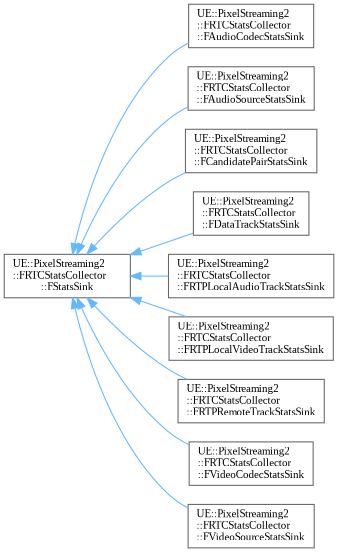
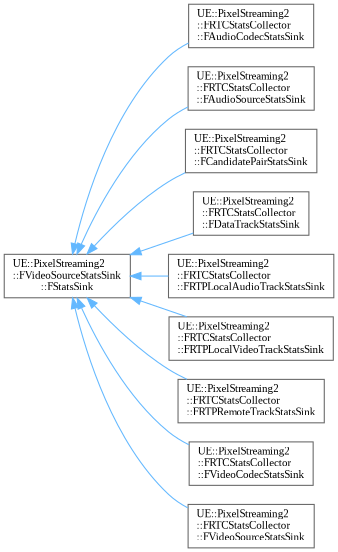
node "UE::PixelStreaming2 ::FRTCStatsCollector ::FStatsSink": label "UE::PixelStreaming2 ::FRTCStatsCollector ::FStatsSink" -> "UE::PixelStreaming2 ::FVideoSourceStatsSink ::FStatsSink"
